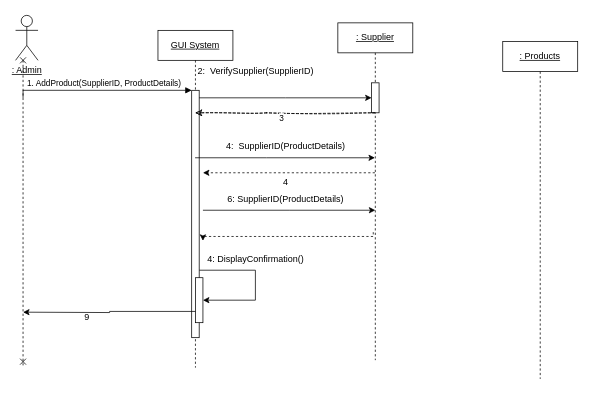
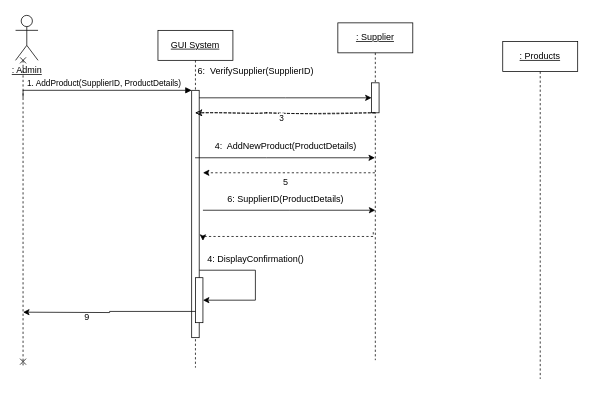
node "2: VerifySupplier(SupplierID)": label "2: VerifySupplier(SupplierID)" -> "6: VerifySupplier(SupplierID)"
node "4: SupplierID(ProductDetails)": label "4: SupplierID(ProductDetails)" -> "4: AddNewProduct(ProductDetails)"
node "4": label "4" -> "5"
